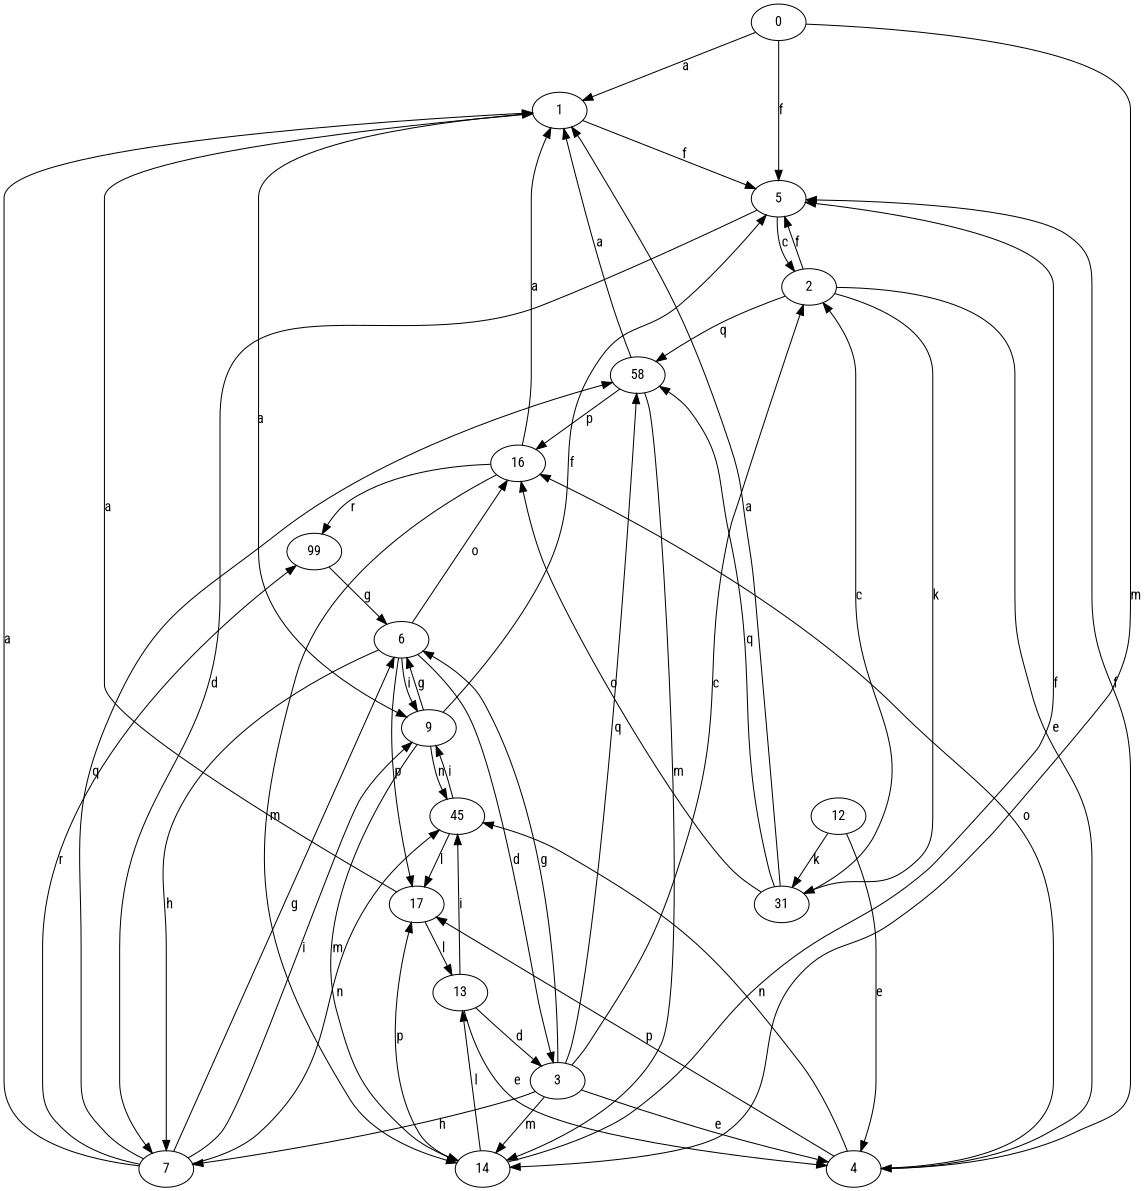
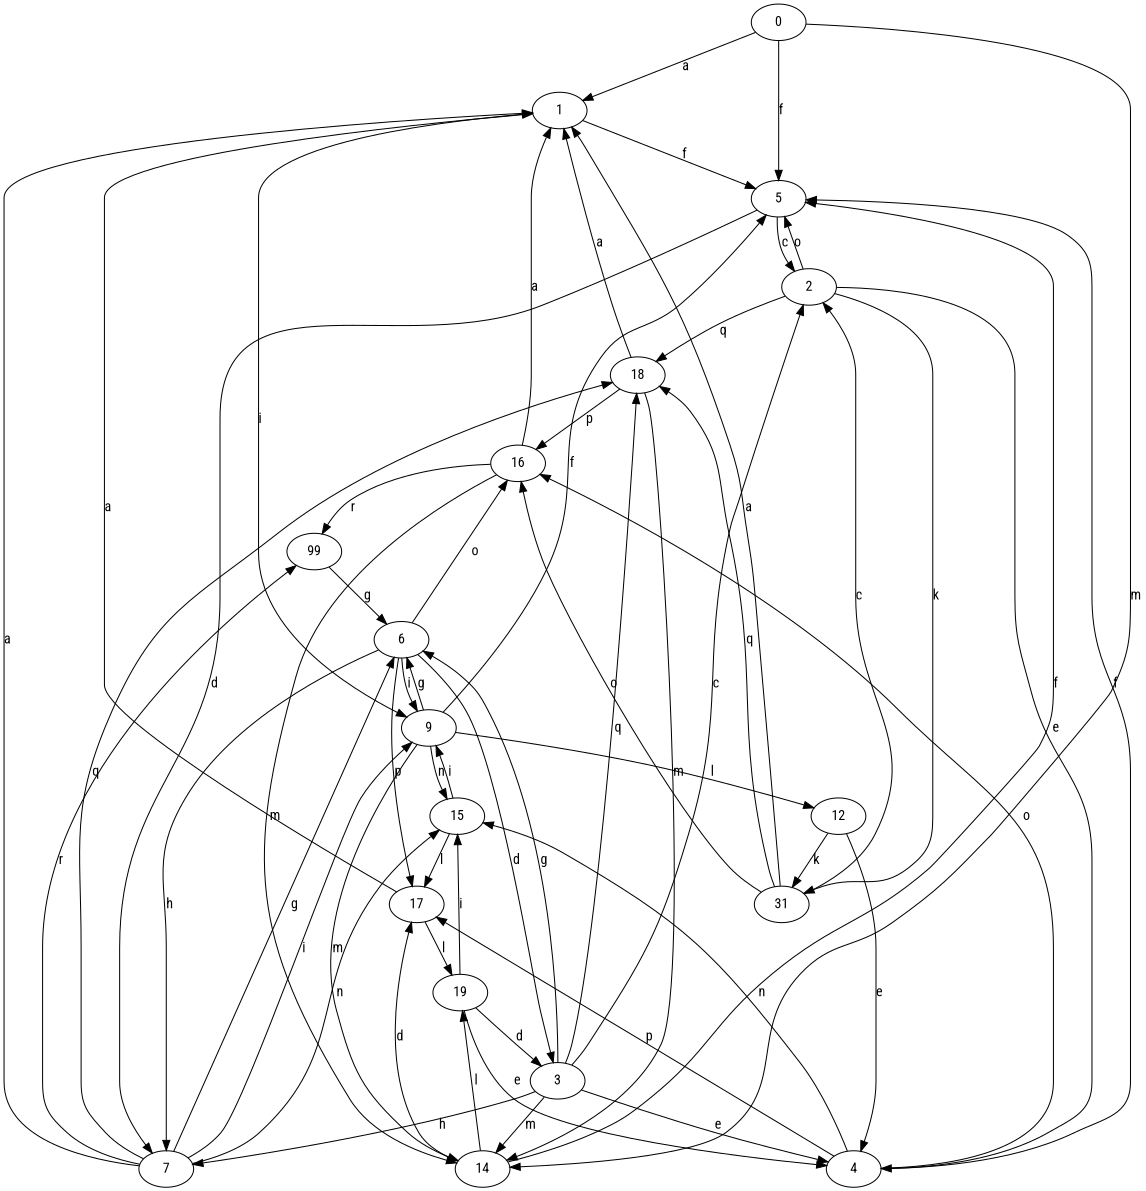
edge "2" -> "5": label "f" -> "o"
node "58": label "58" -> "18"
edge "1" -> "9": label "a" -> "i"
edge "9" -> "12": added, label "l"
node "45": label "45" -> "15"
node "13": label "13" -> "19"
edge "14" -> "17": label "p" -> "d"
